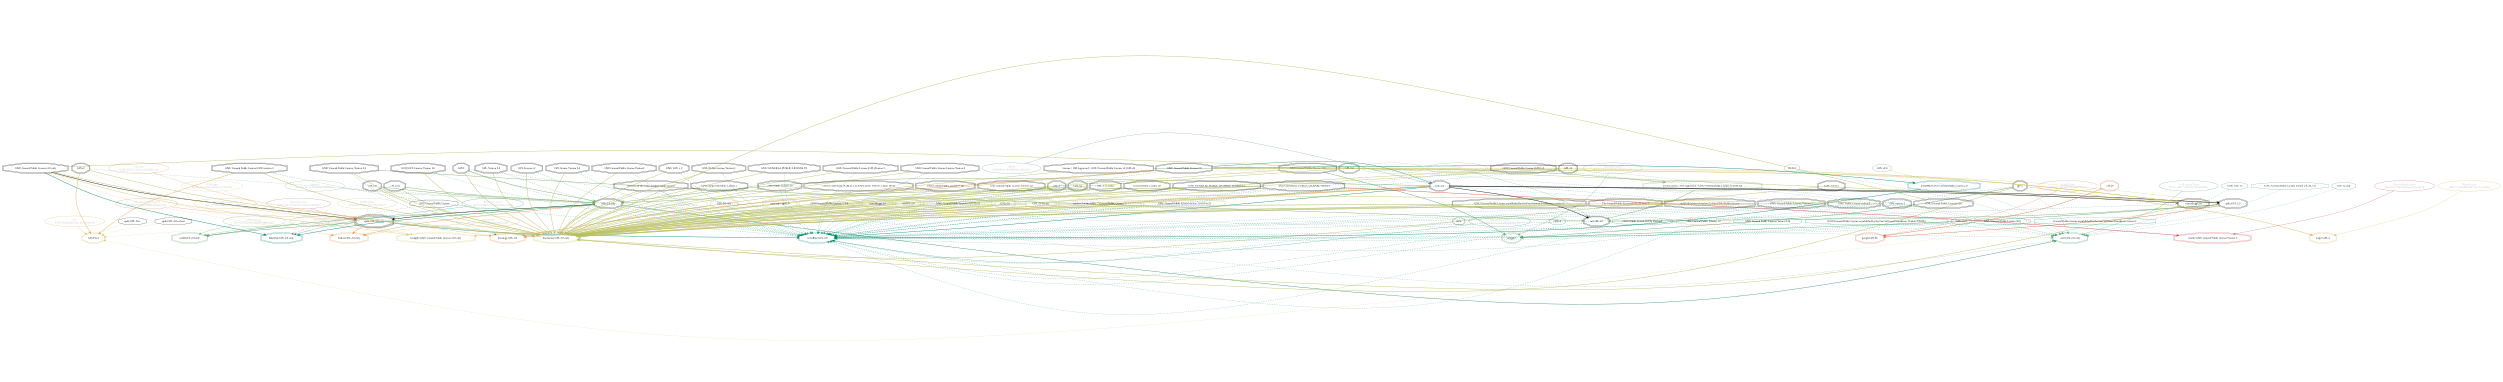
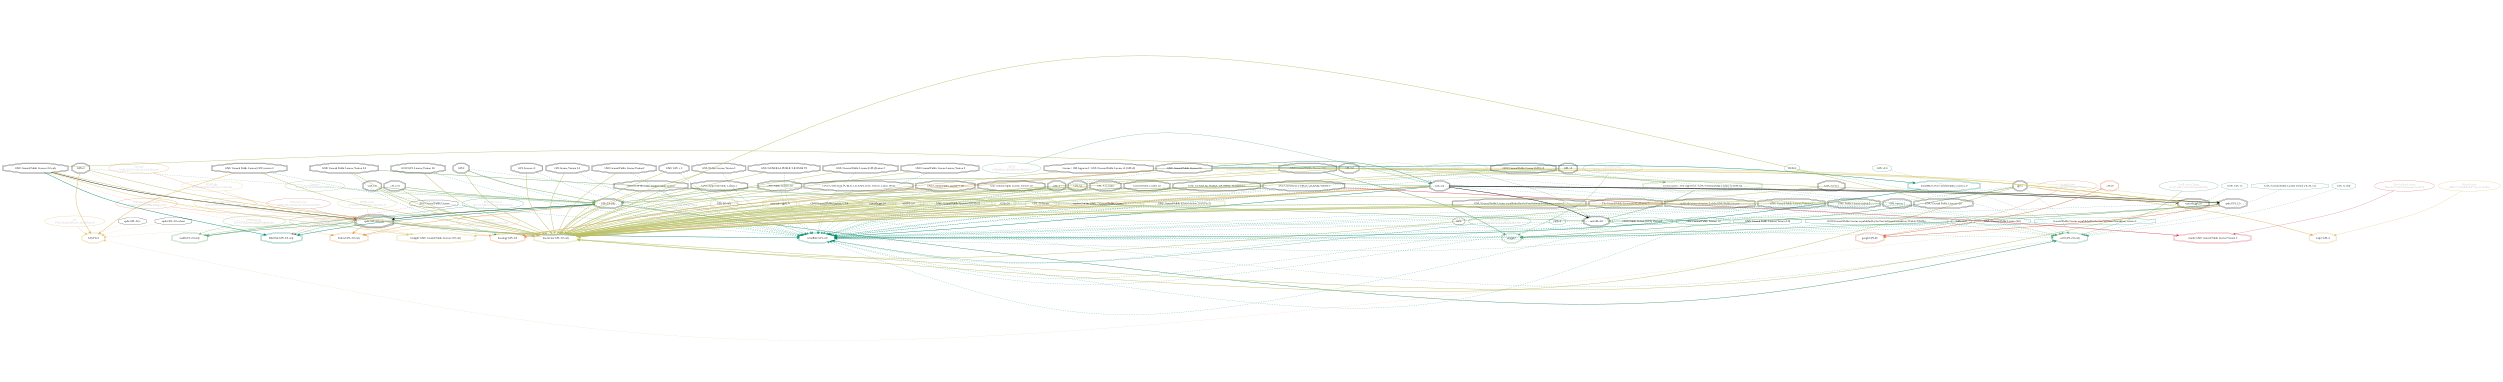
node "GPL, Version 2.0": removed
node "GNU General Public License, v.2": color #e18745 -> #00876c
